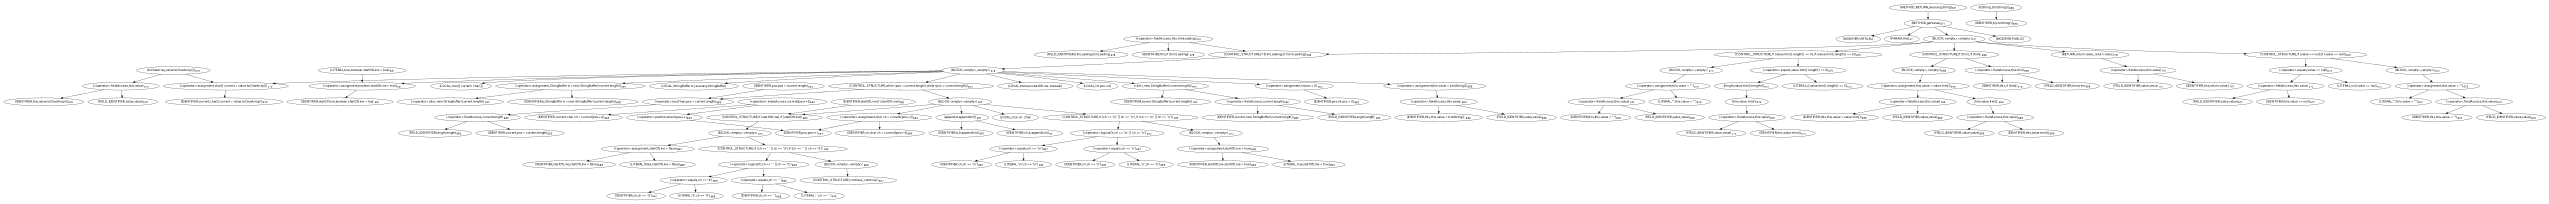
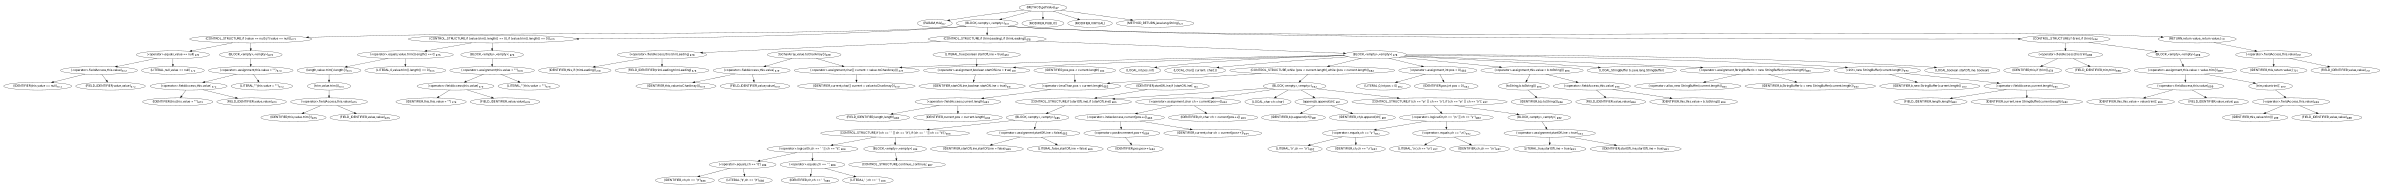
edge "(METHOD_RETURN,java.lang.String)" -> "(METHOD,getValue)": reversed
edge "(<operator>.fieldAccess,this.trimLeading)" -> "(CONTROL_STRUCTURE,if (trimLeading),if (trimLeading))": reversed
node "(LITERAL,true,boolean startOfLine = true)": text "681" -> "651"
edge "(<operator>.assignment,this.value = b.toString())" -> "(toString,b.toString())": added
node "(LITERAL,0,int pos = 0)": added
edge "(<operator>.assignment,char ch = current[pos++])" -> "(IDENTIFIER,pos,pos++)": now "(<operator>.assignment,char ch = current[pos++])" -> "(<operator>.indexAccess,current[pos++])"
